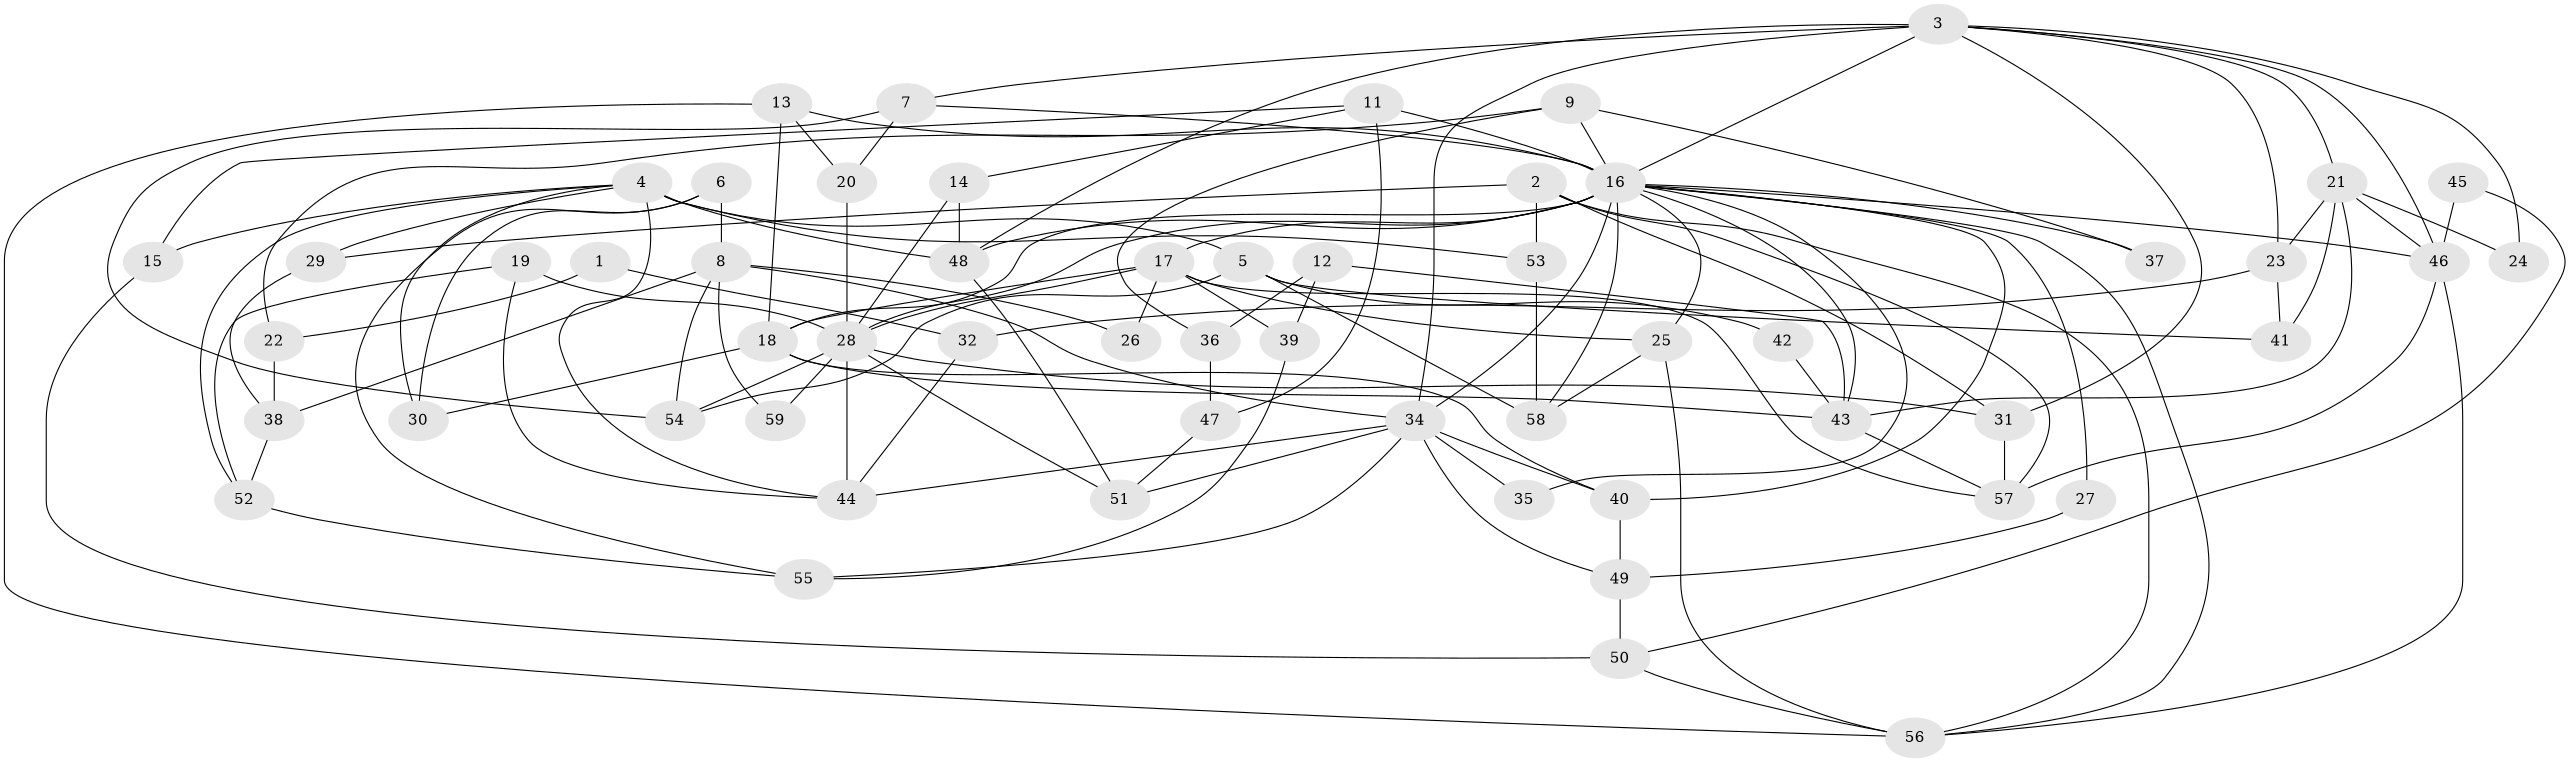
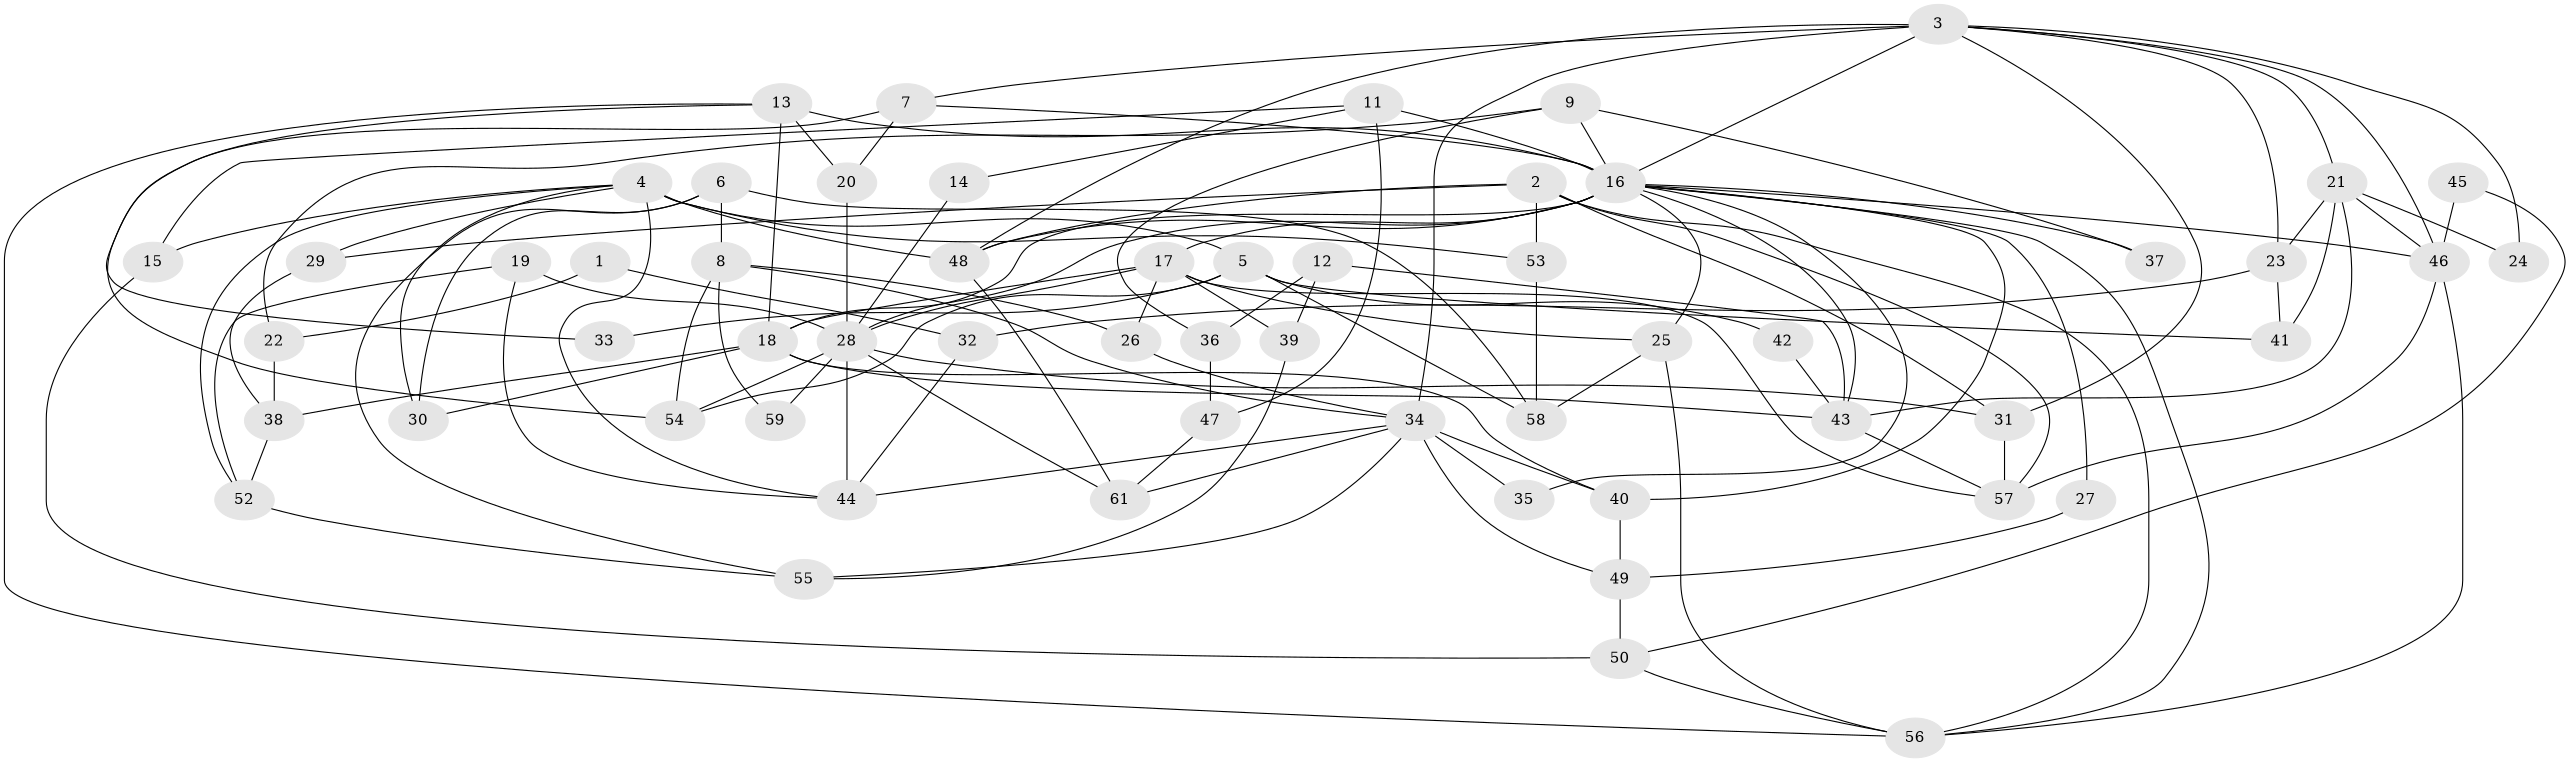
edge "14" -- "48": now "2" -- "48"
edge "16" -- "58": now "6" -- "58"
edge "16" -- "34": now "26" -- "34"
node "33": added
edge "8" -- "38": now "18" -- "38"
node "51": label "51" -> "61"
